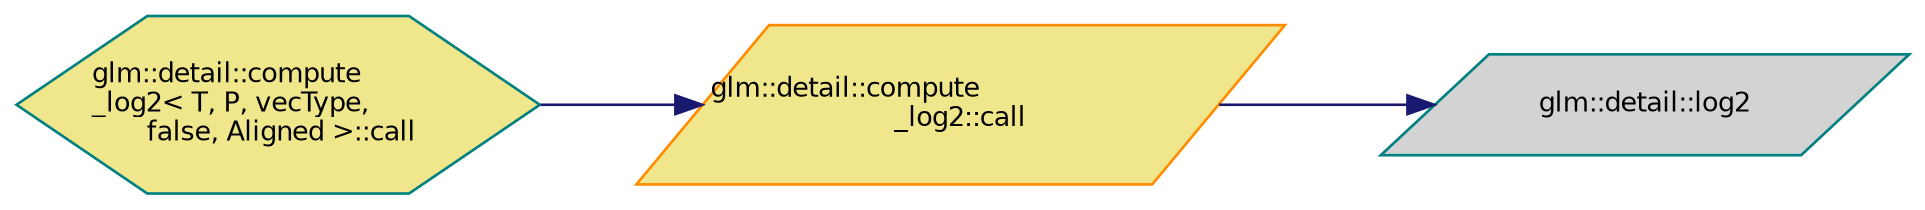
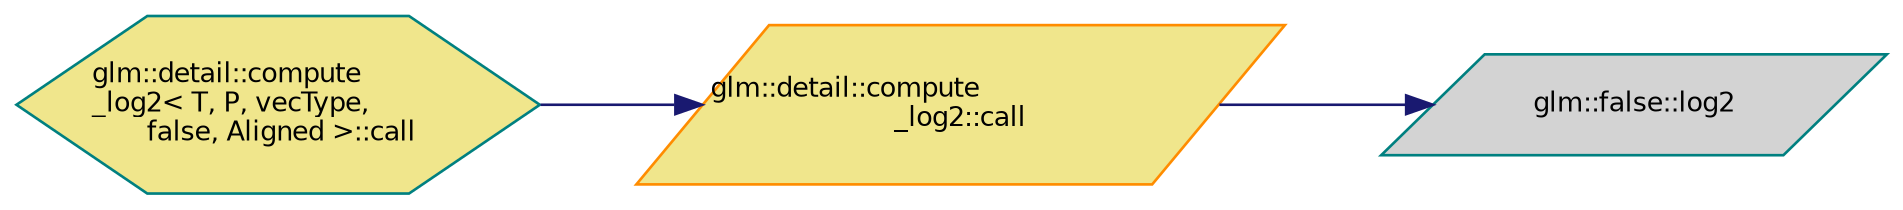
node "glm::detail::log2": label "glm::detail::log2" -> "glm::false::log2"
